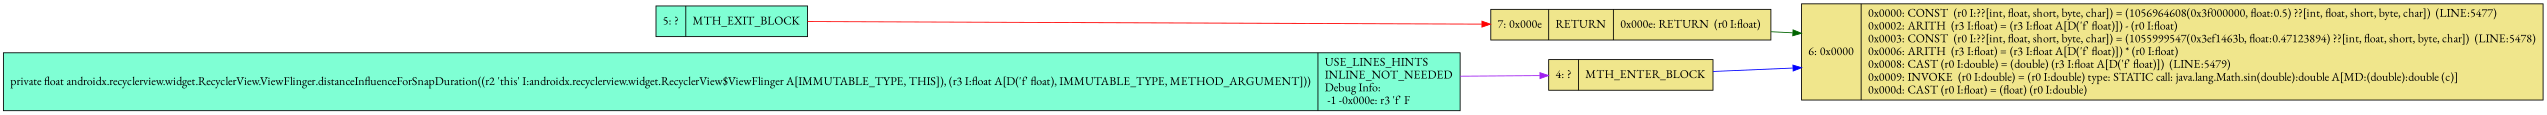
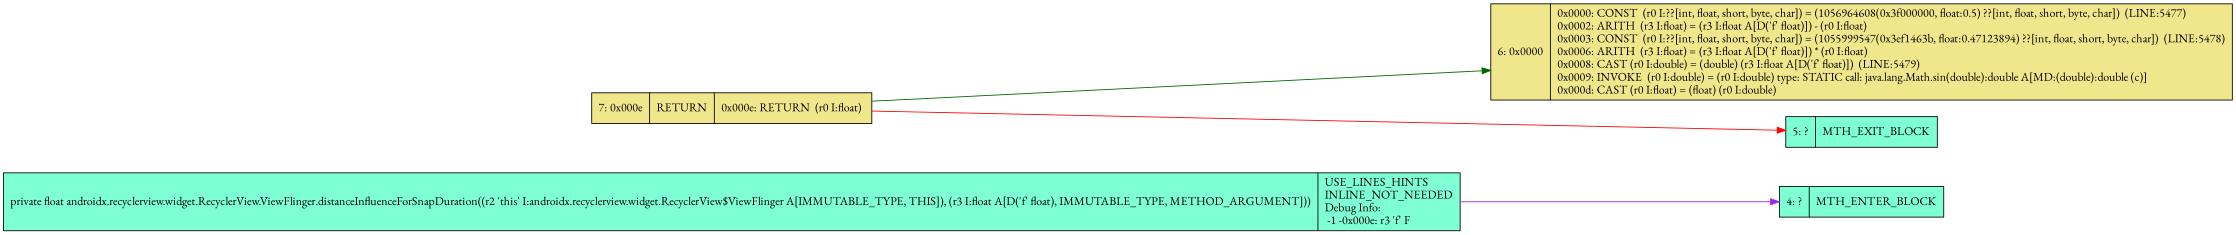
edge "5: ?" -> "7: 0x000e": reversed
edge "4: ?" -> "6: 0x0000": removed
node "4: ?": fillcolor khaki -> aquamarine
